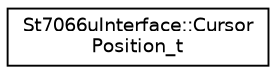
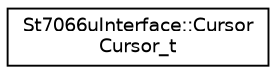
node "St7066uInterface::Cursor Position_t": label "St7066uInterface::Cursor Position_t" -> "St7066uInterface::Cursor Cursor_t"
